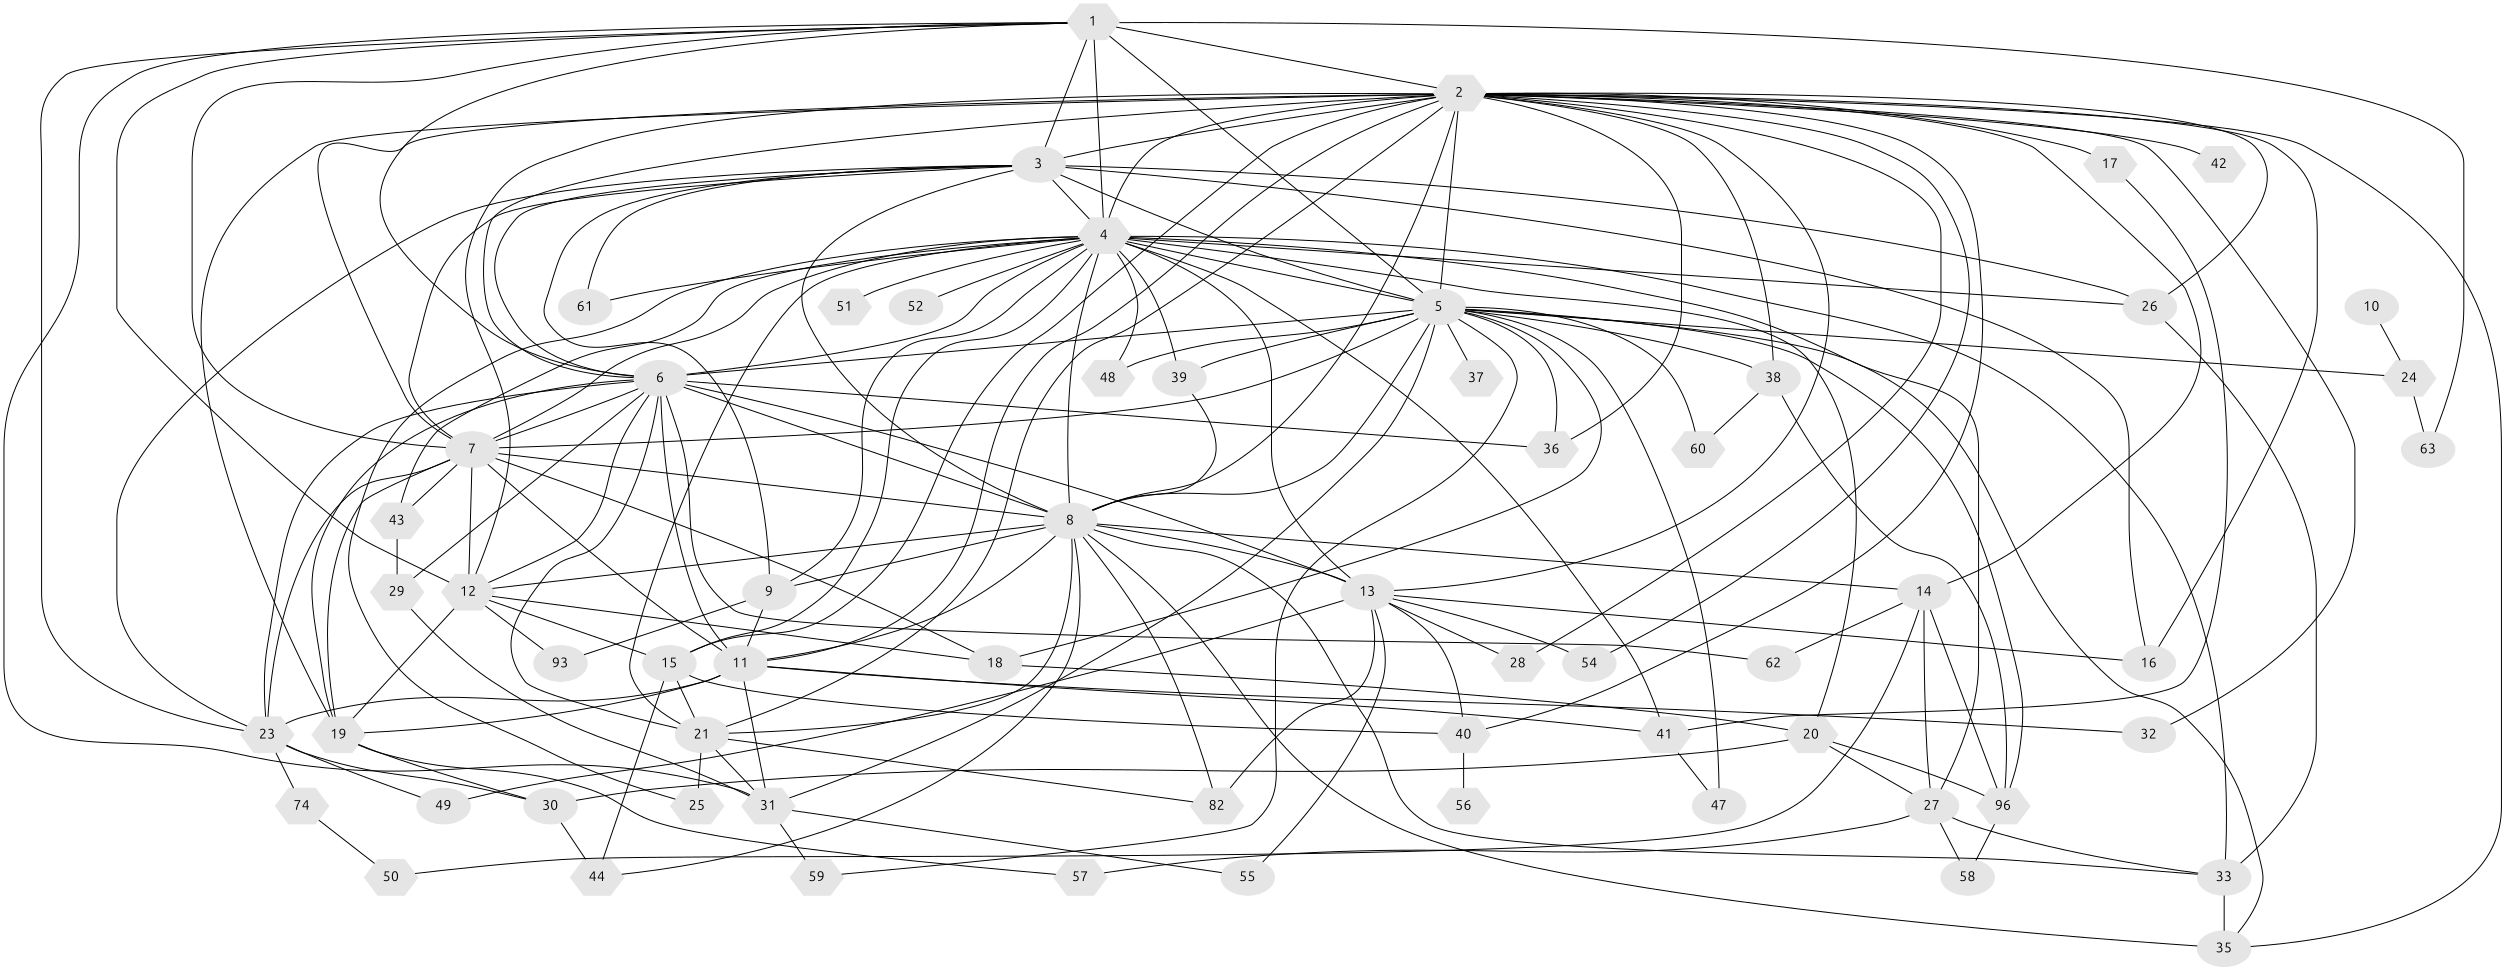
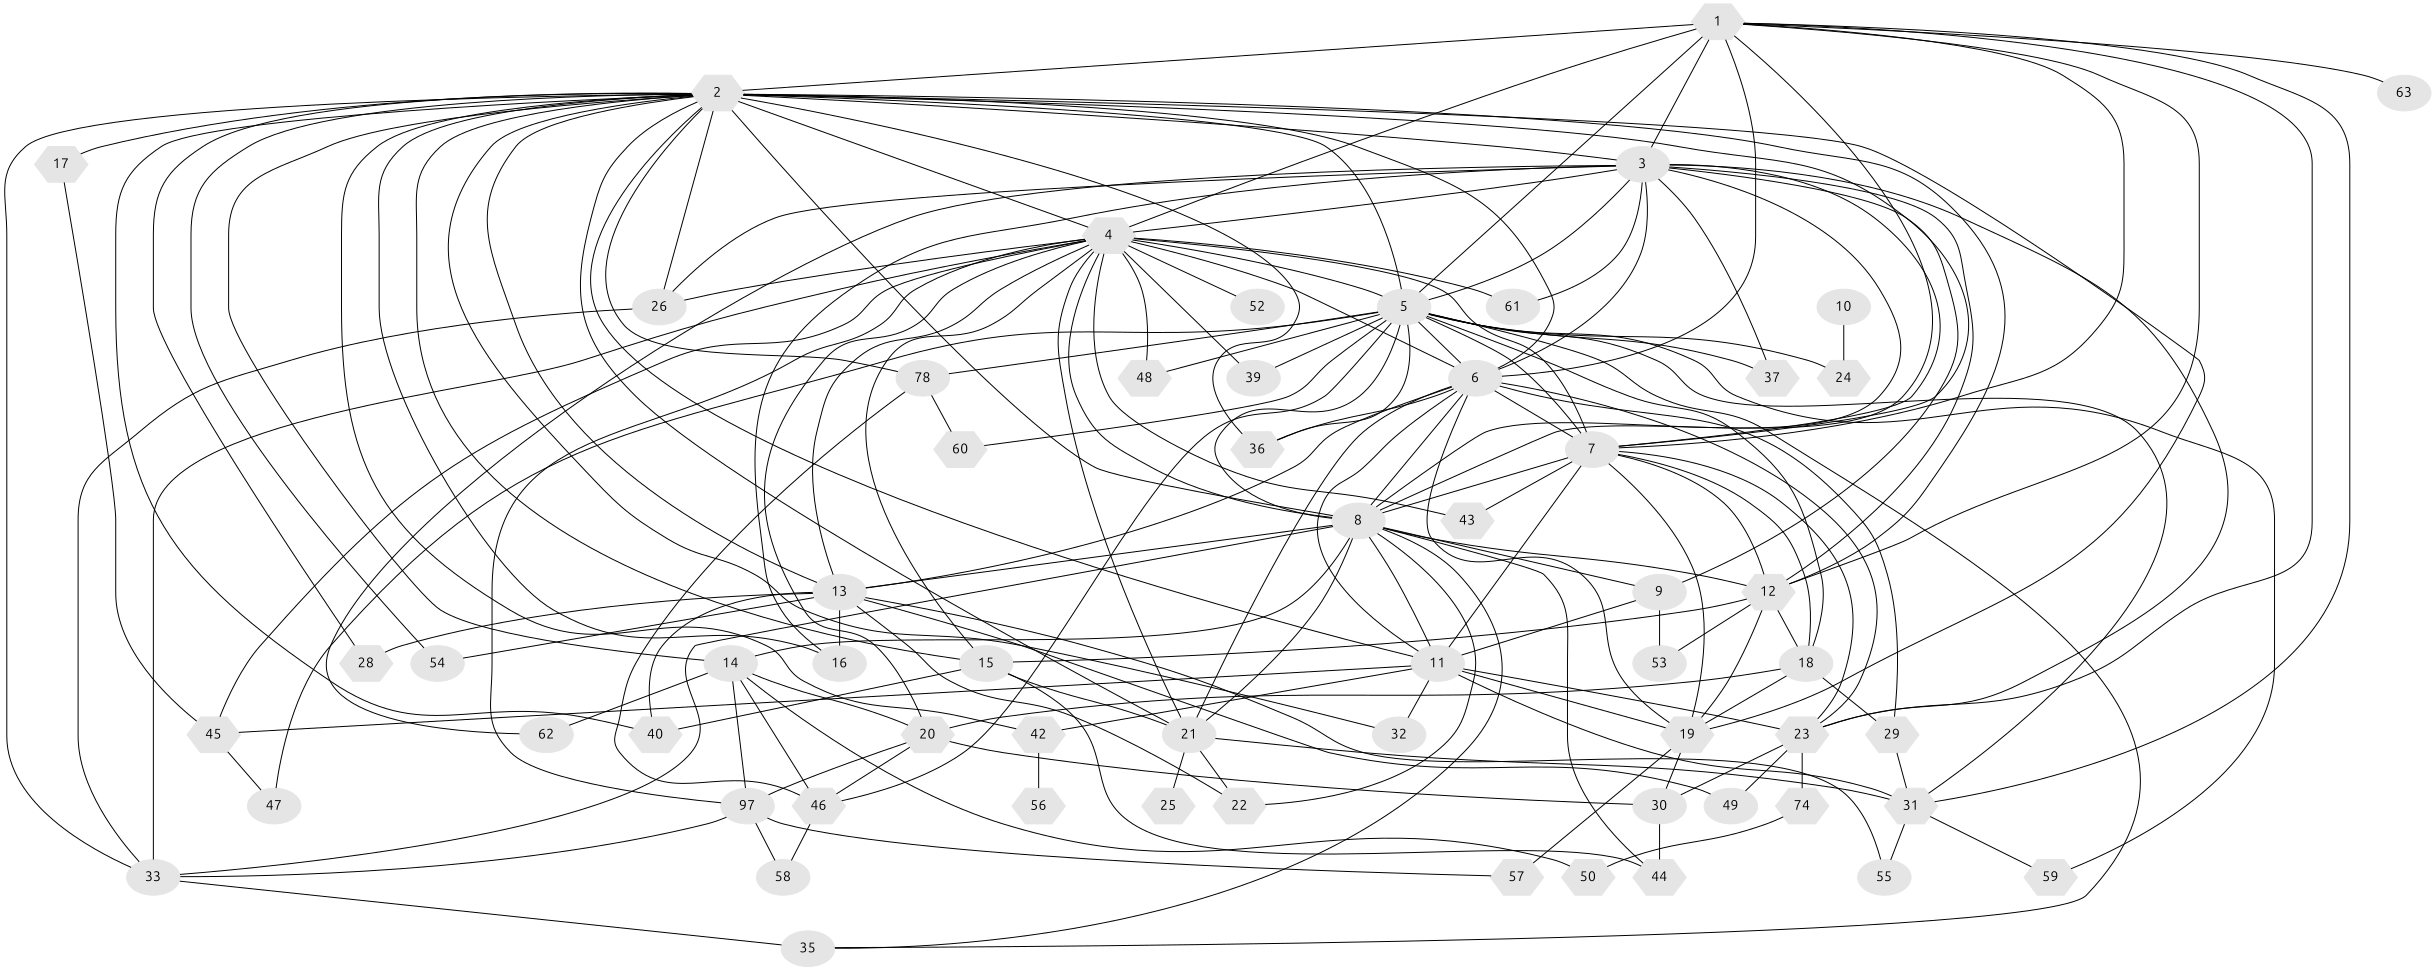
edge "2" -- "35": now "2" -- "33"
edge "3" -- "37": added
node "51": removed
edge "4" -- "9": removed
node "38": label "38" -> "78"
edge "4" -- "25": removed
edge "24" -- "63": removed
edge "39" -- "8": now "1" -- "8"
edge "6" -- "12": now "3" -- "12"
edge "43" -- "29": now "18" -- "29"
edge "6" -- "62": now "3" -- "62"
node "93": label "93" -> "53"
edge "14" -- "20": added
edge "18" -- "19": added
edge "11" -- "42": added
node "41": label "41" -> "45"
edge "40" -- "56": now "42" -- "56"
node "82": label "82" -> "22"
node "27": label "27" -> "97"
node "96": label "96" -> "46"
